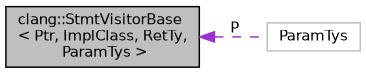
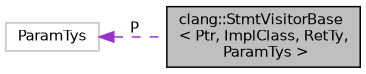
edge "ParamTys" -> "clang::StmtVisitorBase < Ptr, ImplClass, RetTy, ParamTys >": reversed
